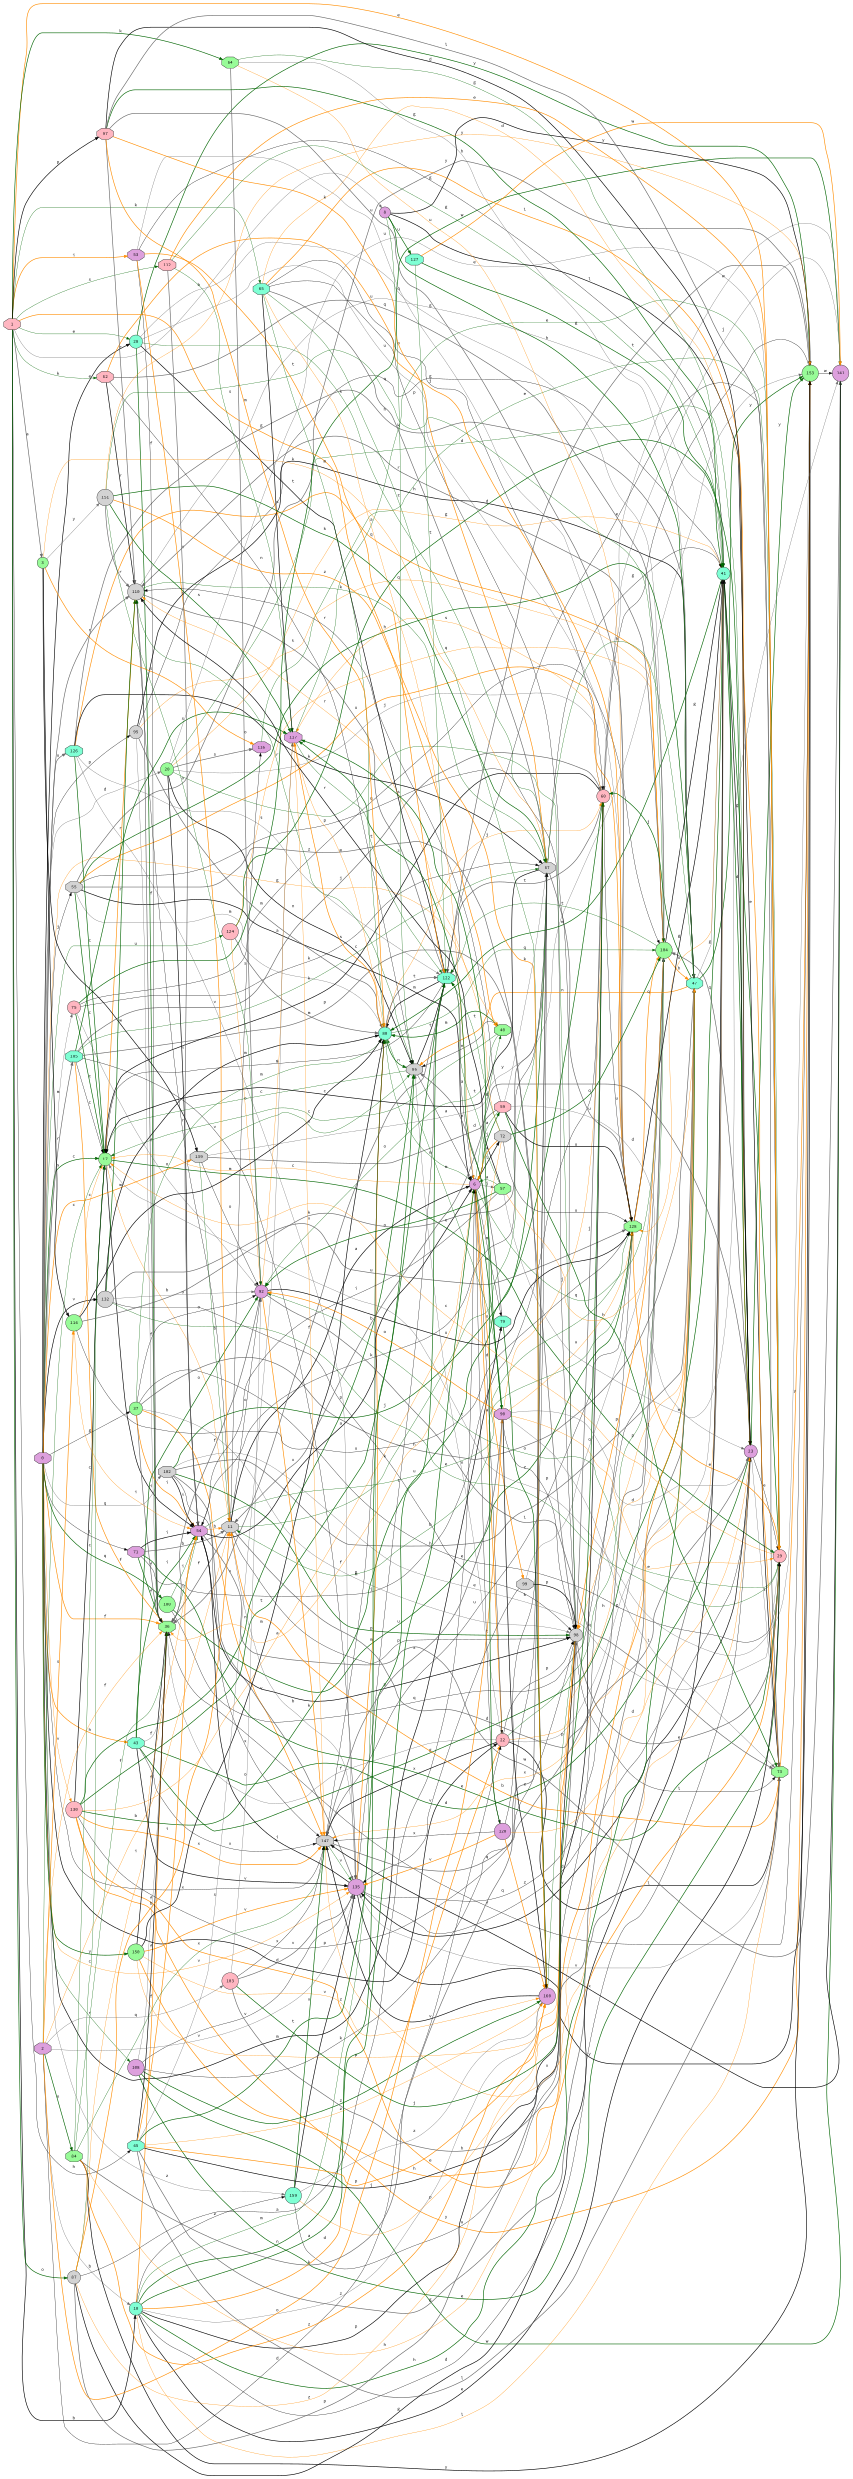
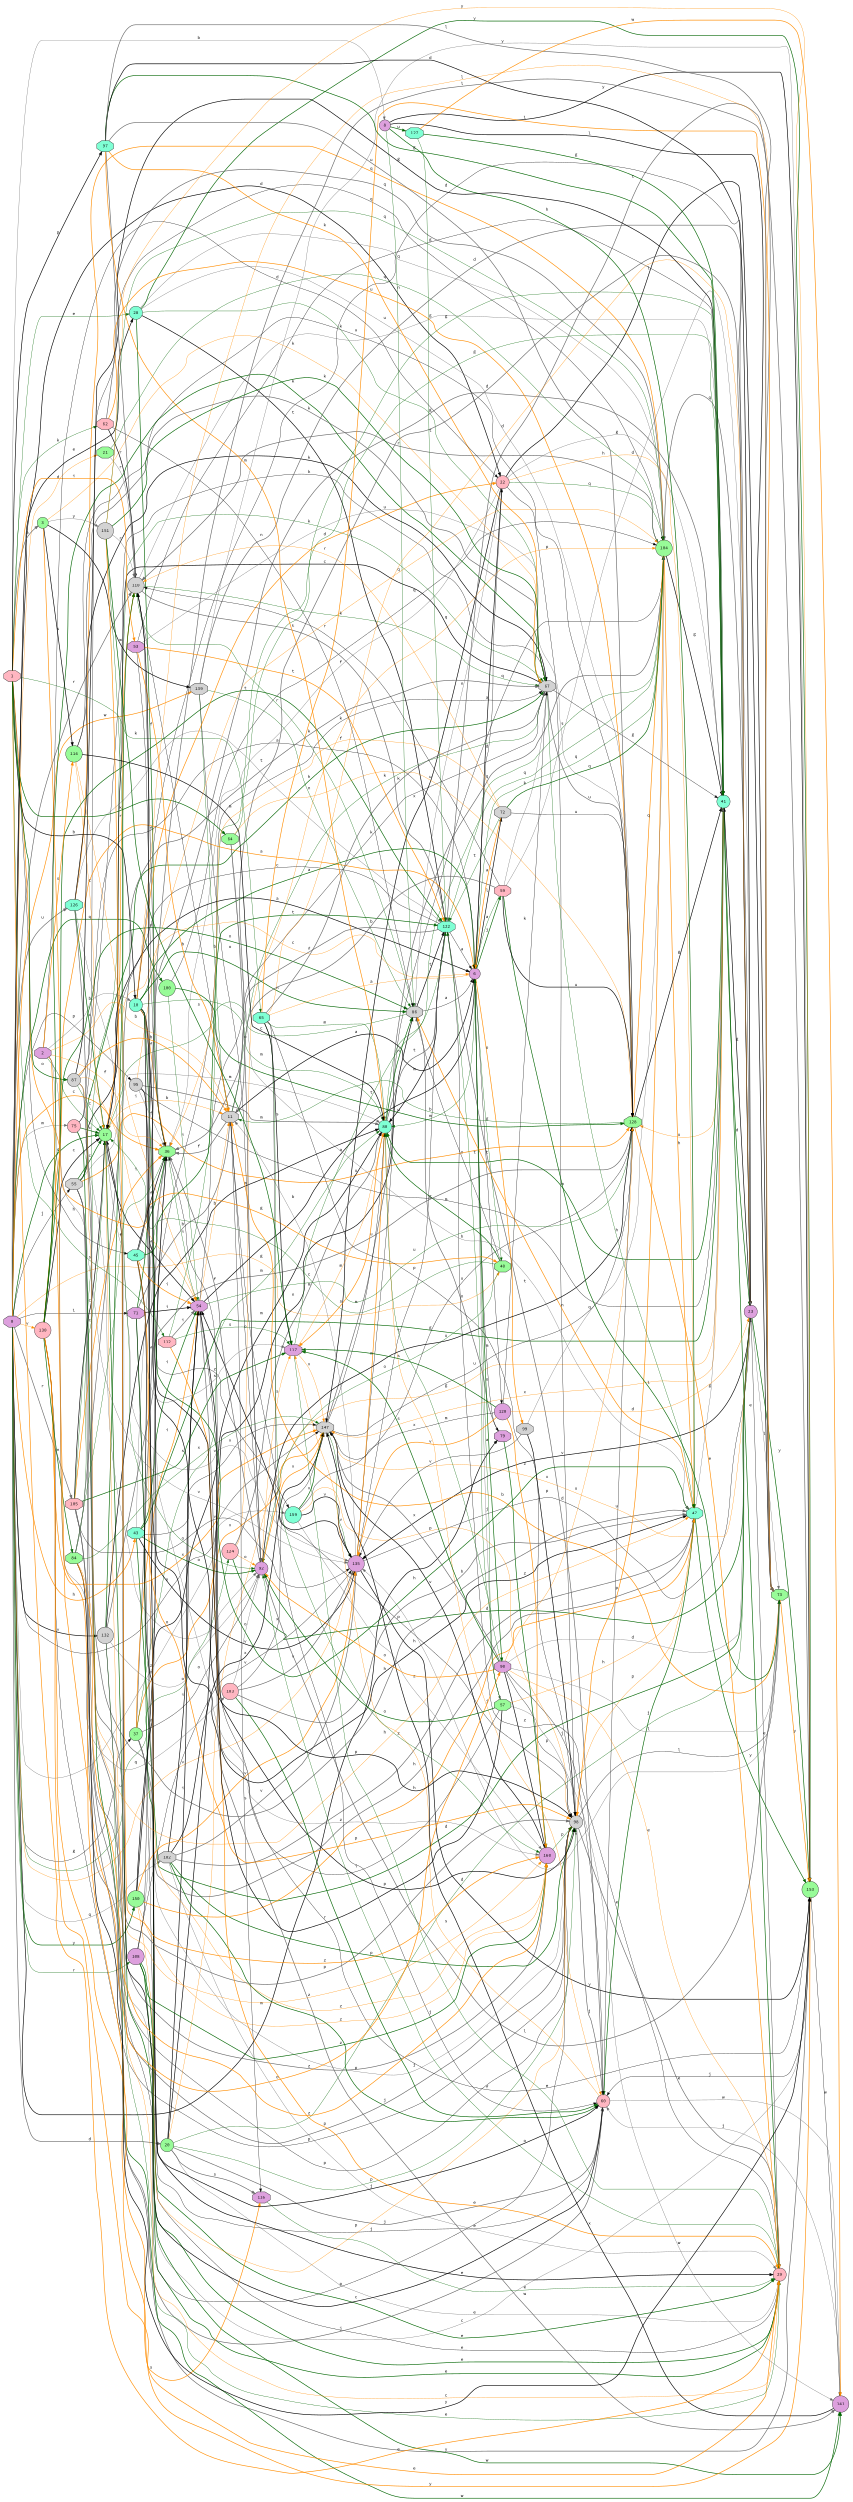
node "97": fillcolor lightpink -> aquamarine
node "21": added
edge "151" -> "110": style bold -> solid
edge "55" -> "47": now "55" -> "67"
edge "20" -> "60": style solid -> bold
node "105": fillcolor aquamarine -> lightpink
edge "0" -> "20": style solid -> bold
edge "105" -> "17": style solid -> bold
edge "90" -> "60": color darkorange -> black
node "79": fillcolor aquamarine -> plum
edge "22" -> "6": color darkorange -> black
edge "130" -> "6": style solid -> bold
edge "102" -> "147": style solid -> bold
edge "2" -> "84": now "130" -> "84"
